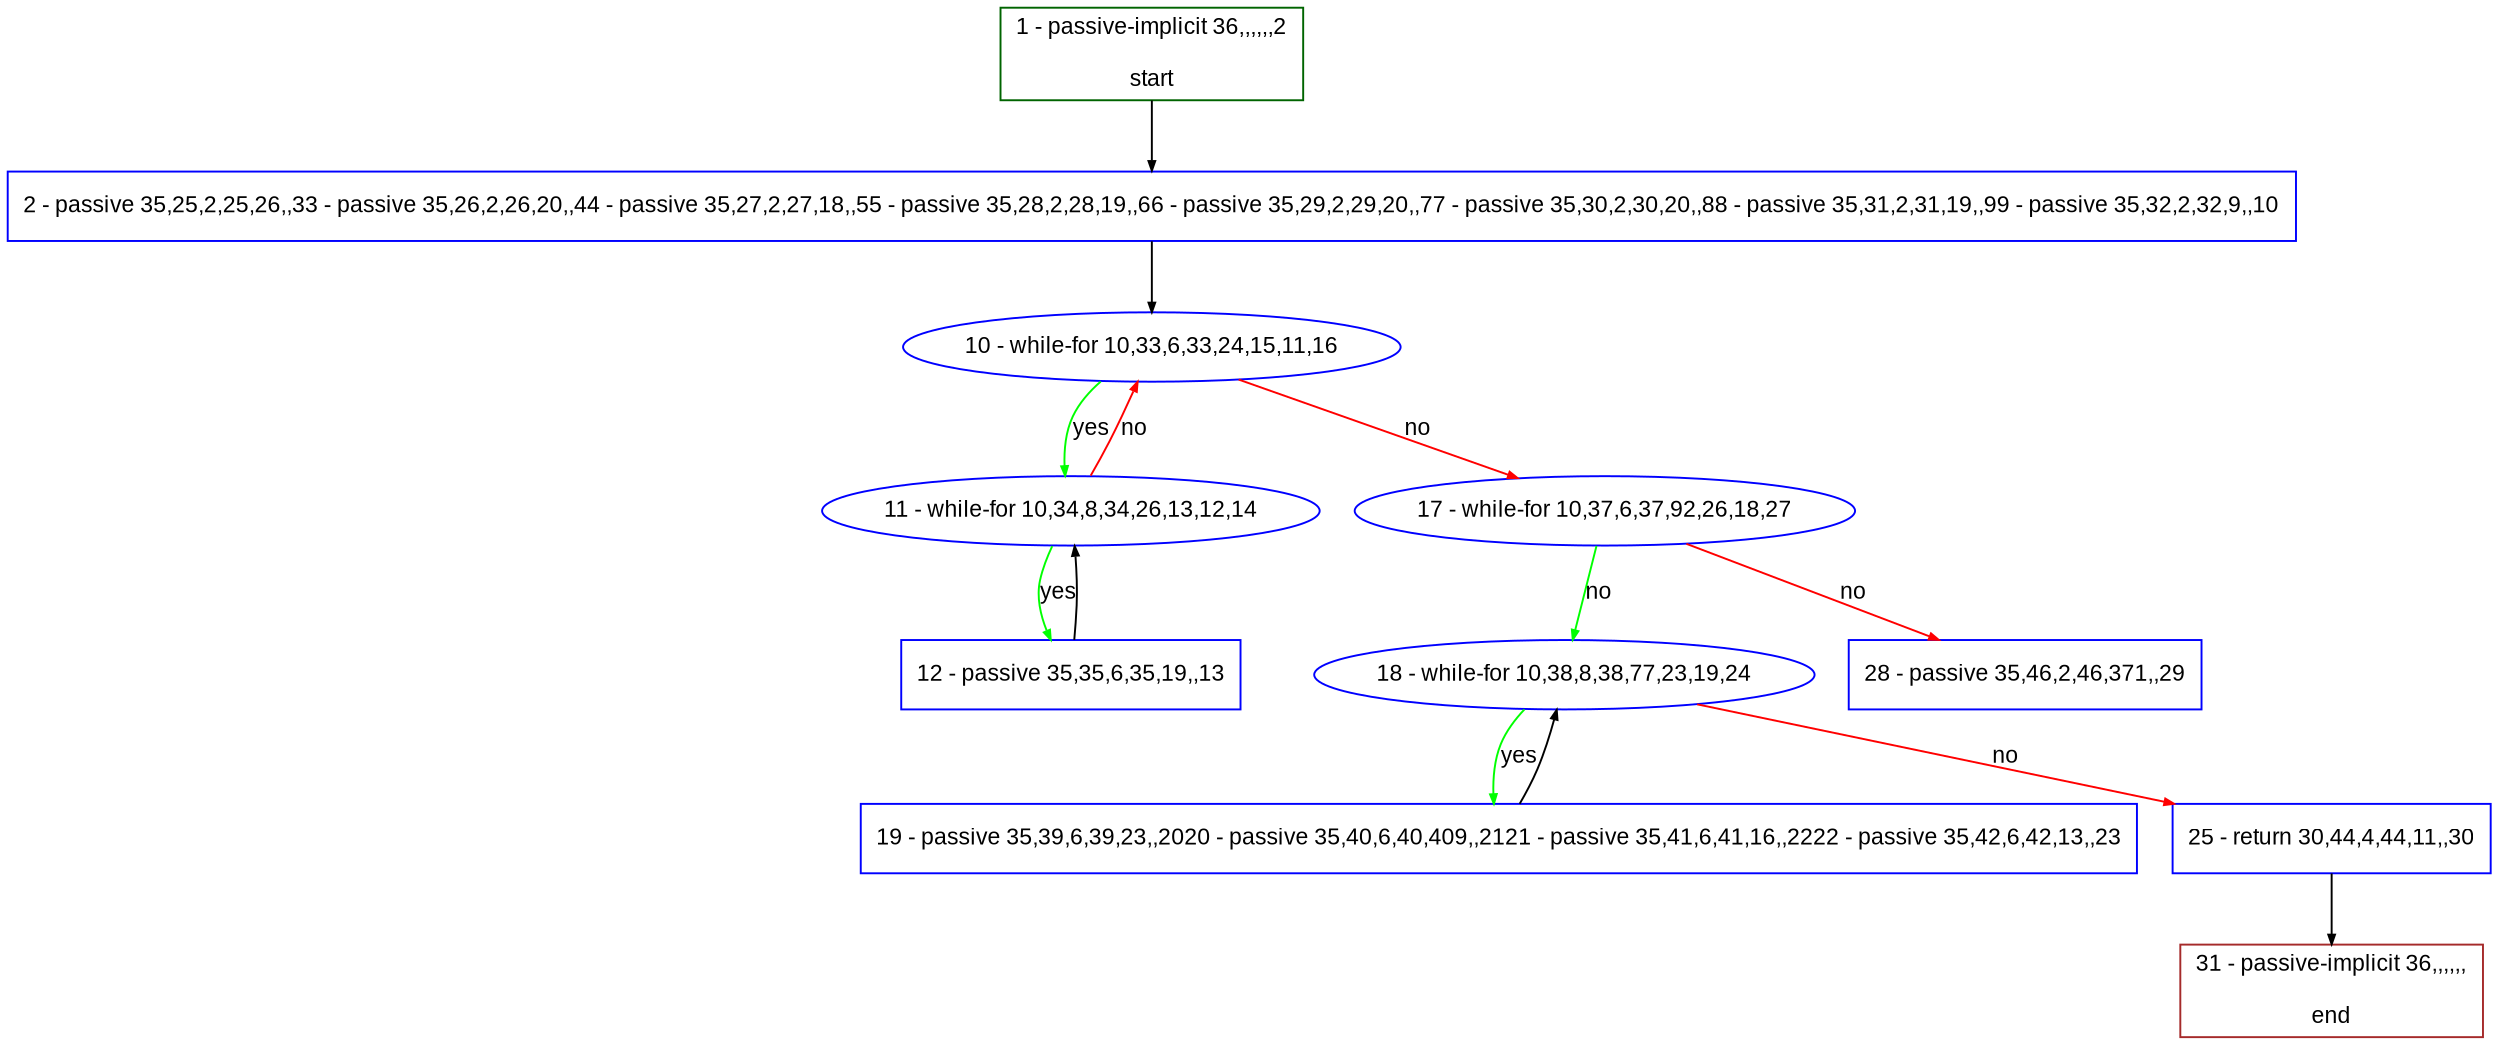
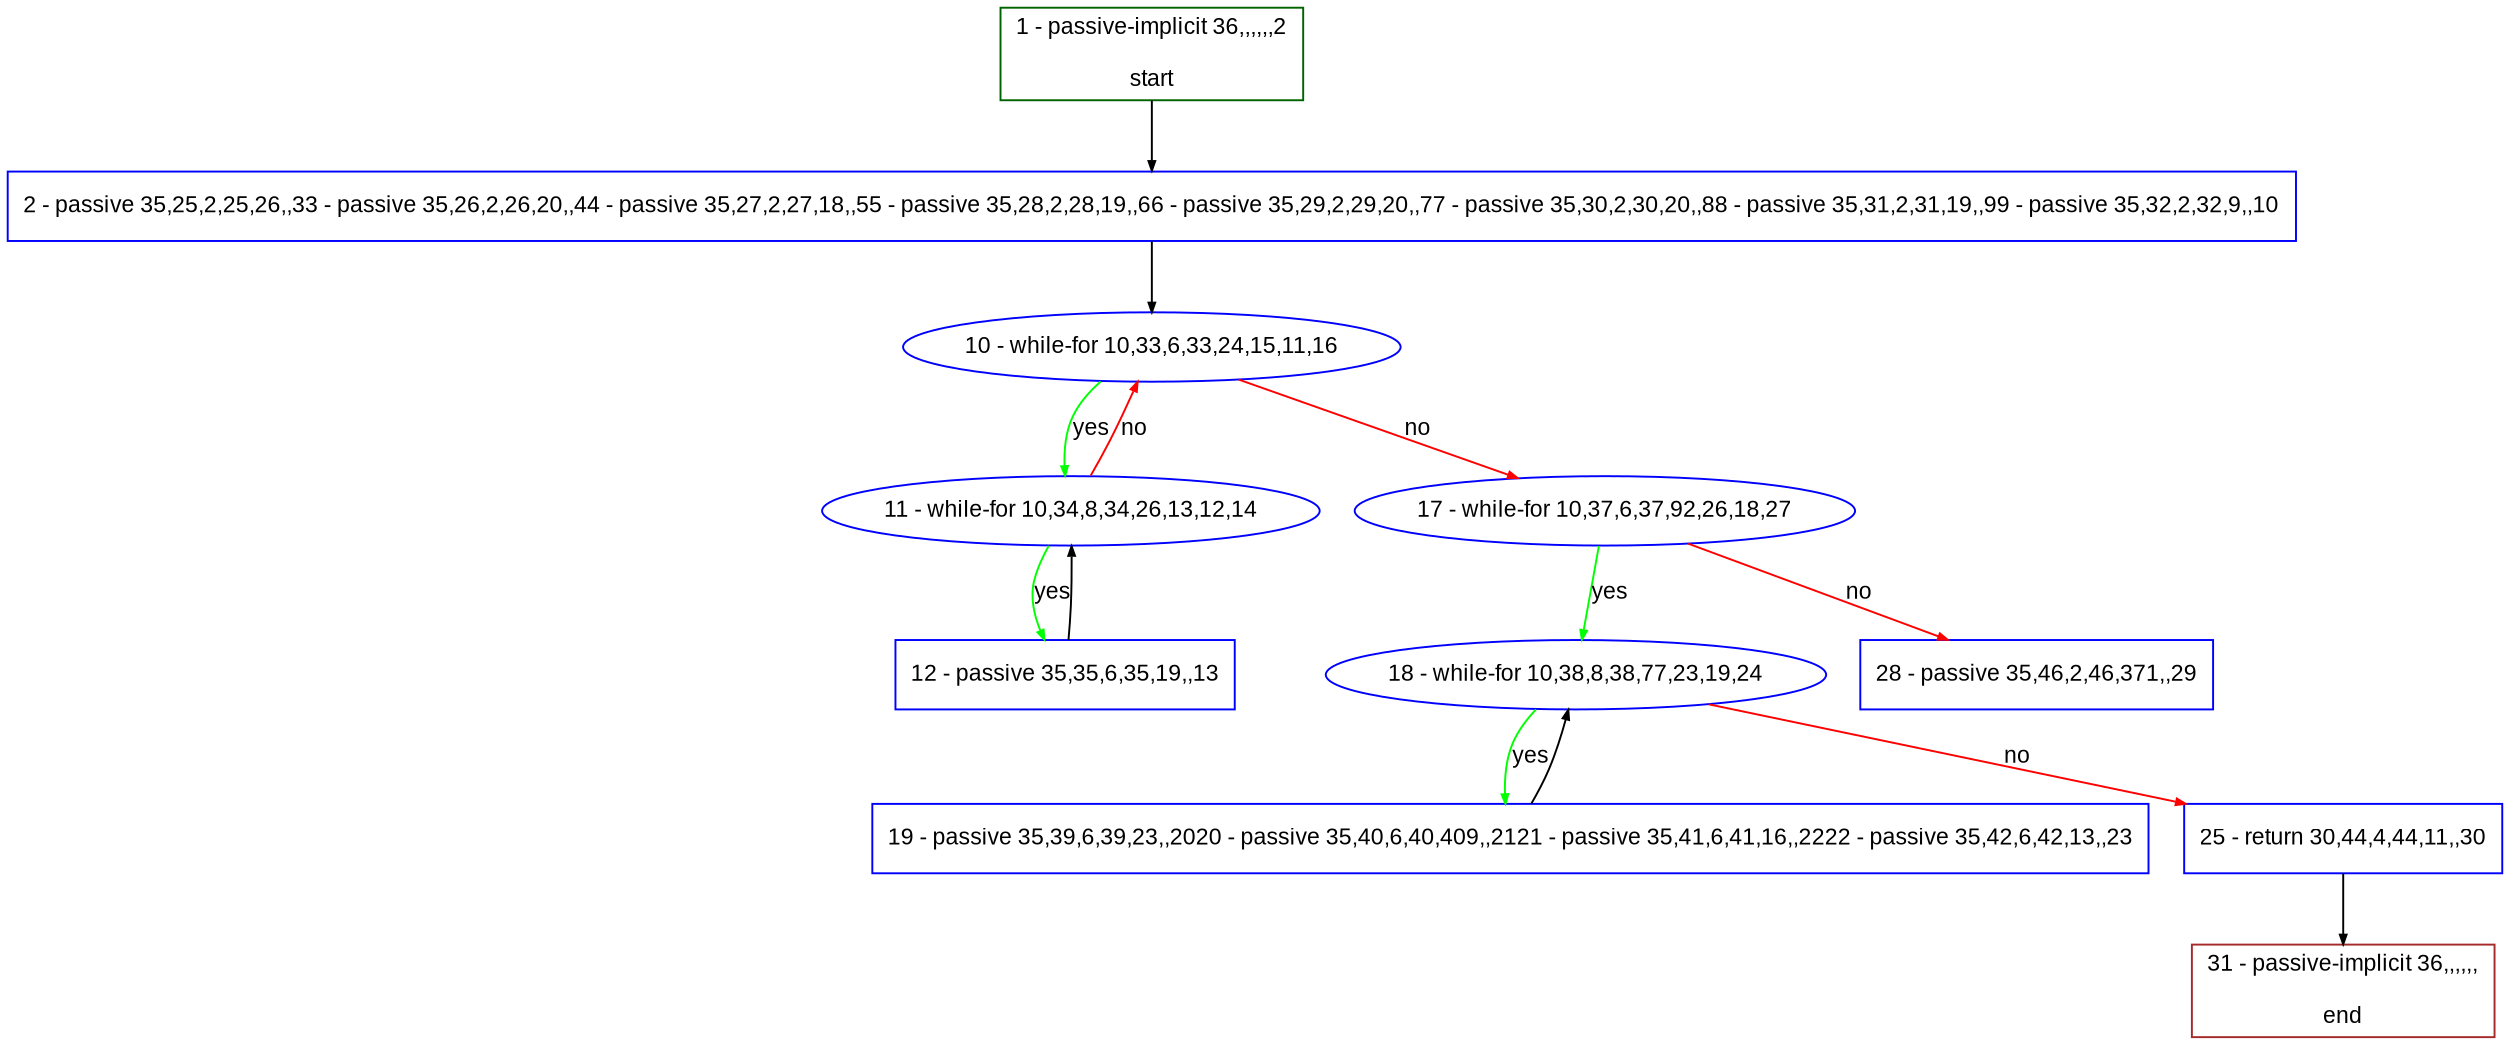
edge "17 - while-for 10,37,6,37,92,26,18,27" -> "18 - while-for 10,38,8,38,77,23,19,24": label "no" -> "yes"
